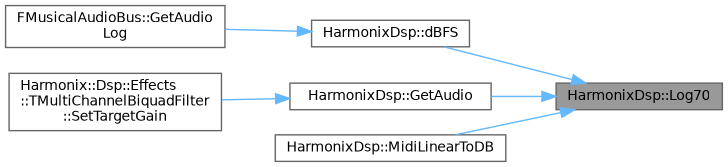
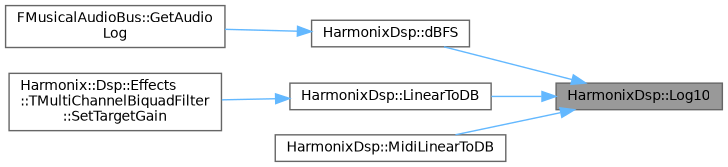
node "HarmonixDsp::GetAudio": label "HarmonixDsp::GetAudio" -> "HarmonixDsp::LinearToDB"
node "HarmonixDsp::Log70": label "HarmonixDsp::Log70" -> "HarmonixDsp::Log10"
